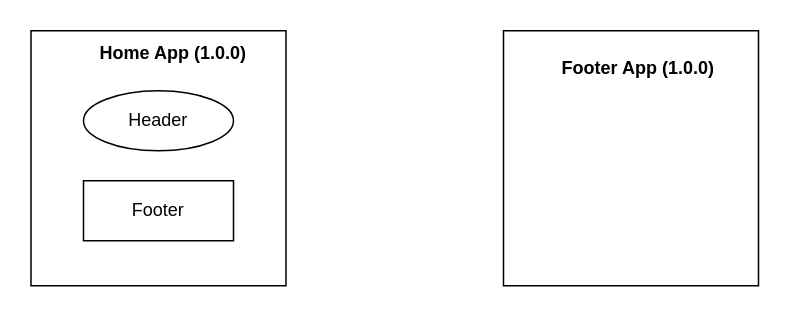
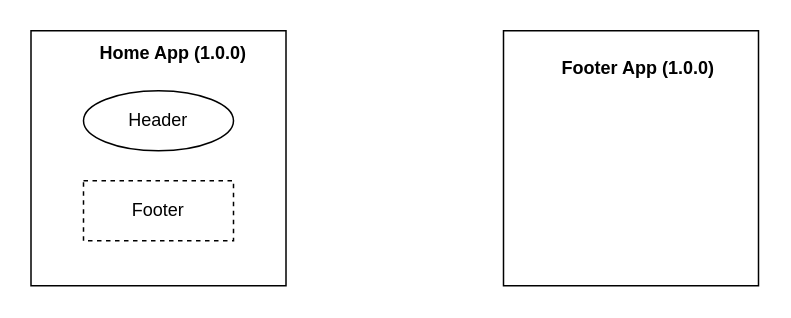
node "Footer": style solid -> dashed
